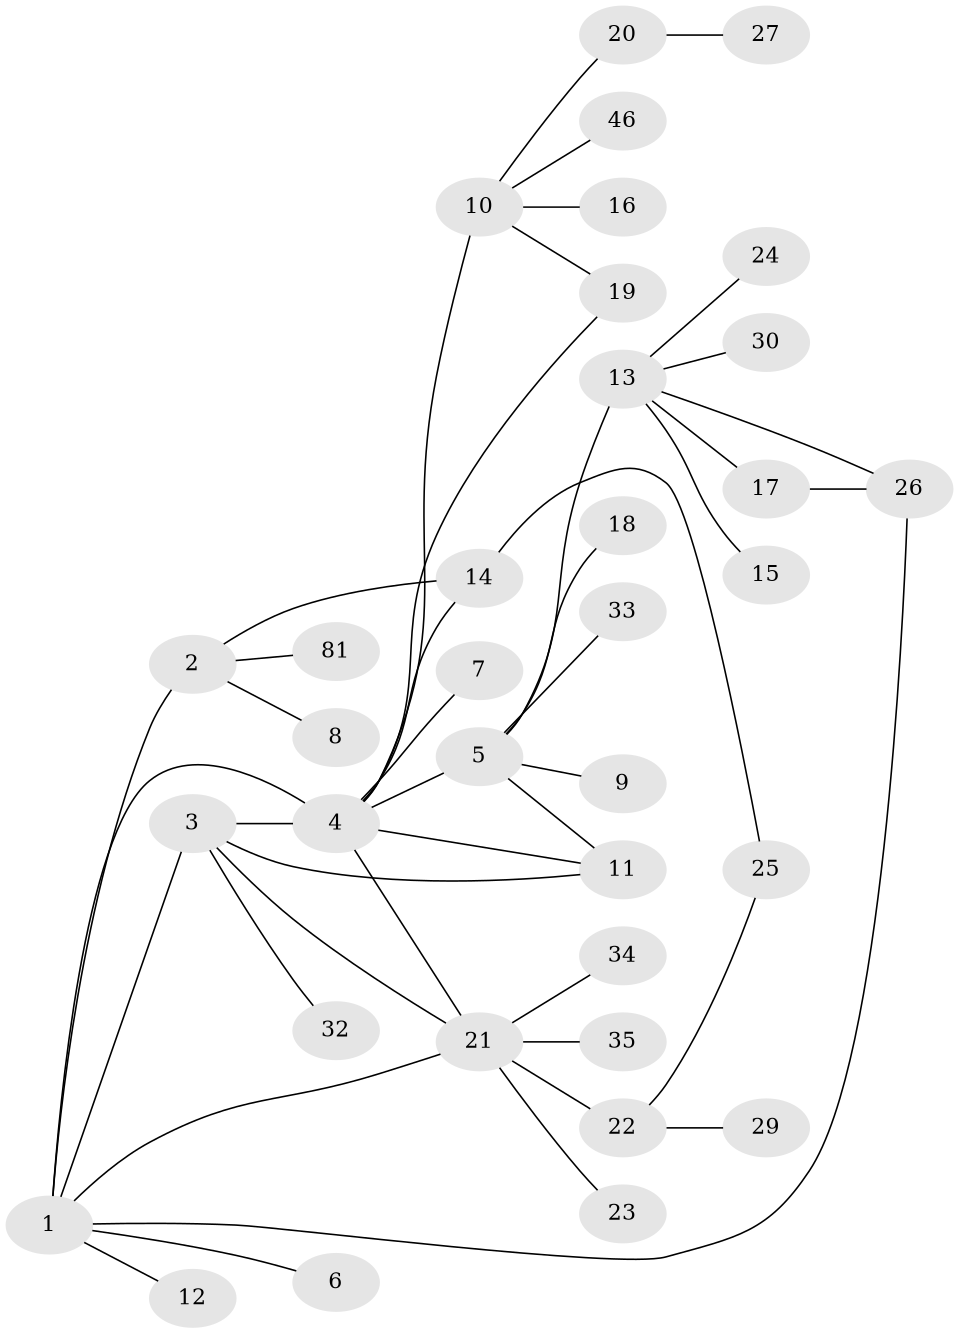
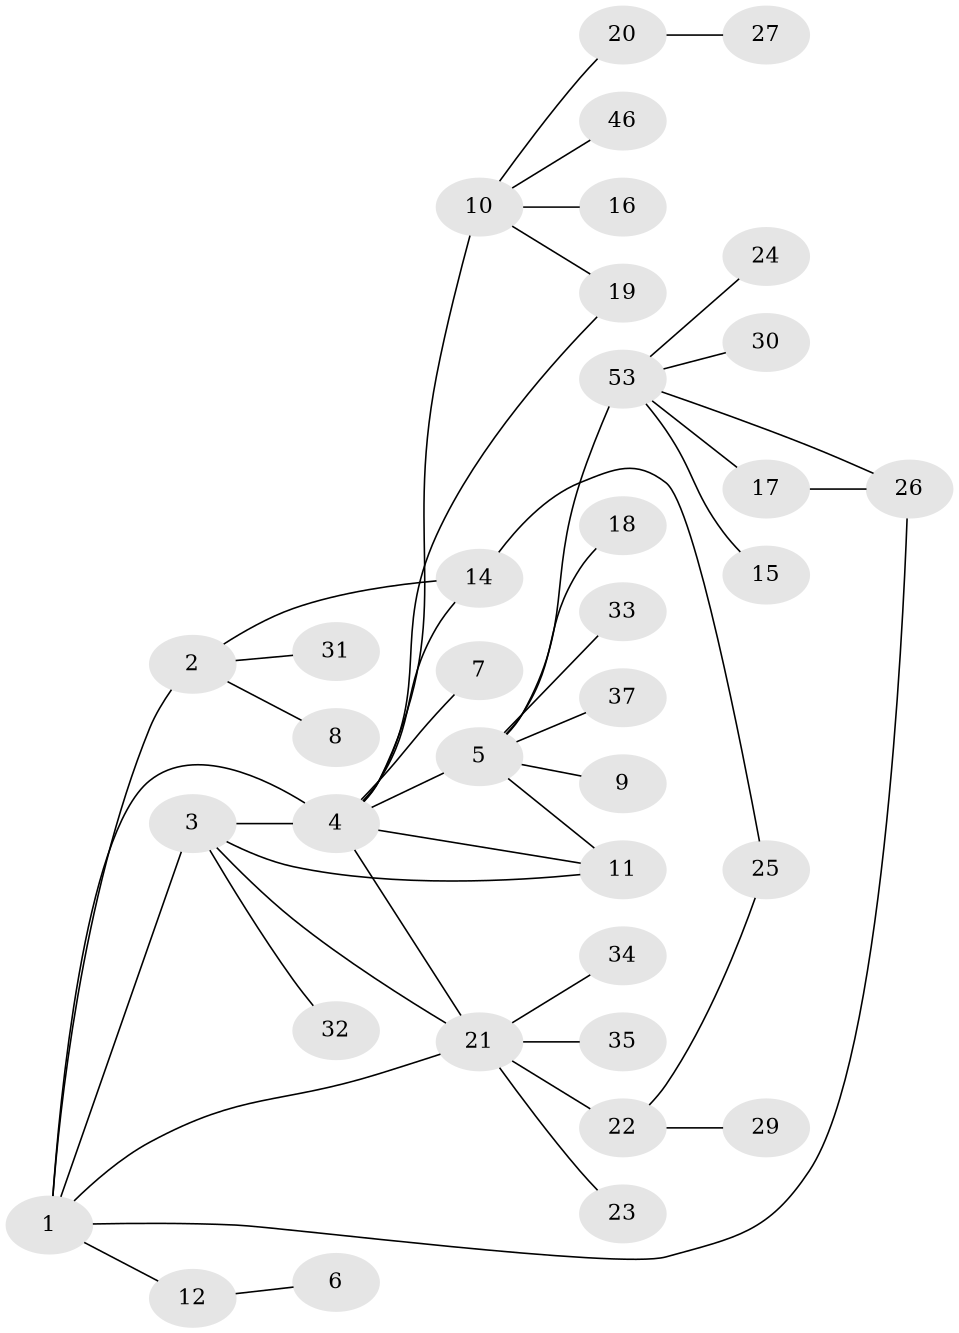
node "13": label "13" -> "53"
node "81": label "81" -> "31"
node "37": added
edge "1" -- "6": now "12" -- "6"
